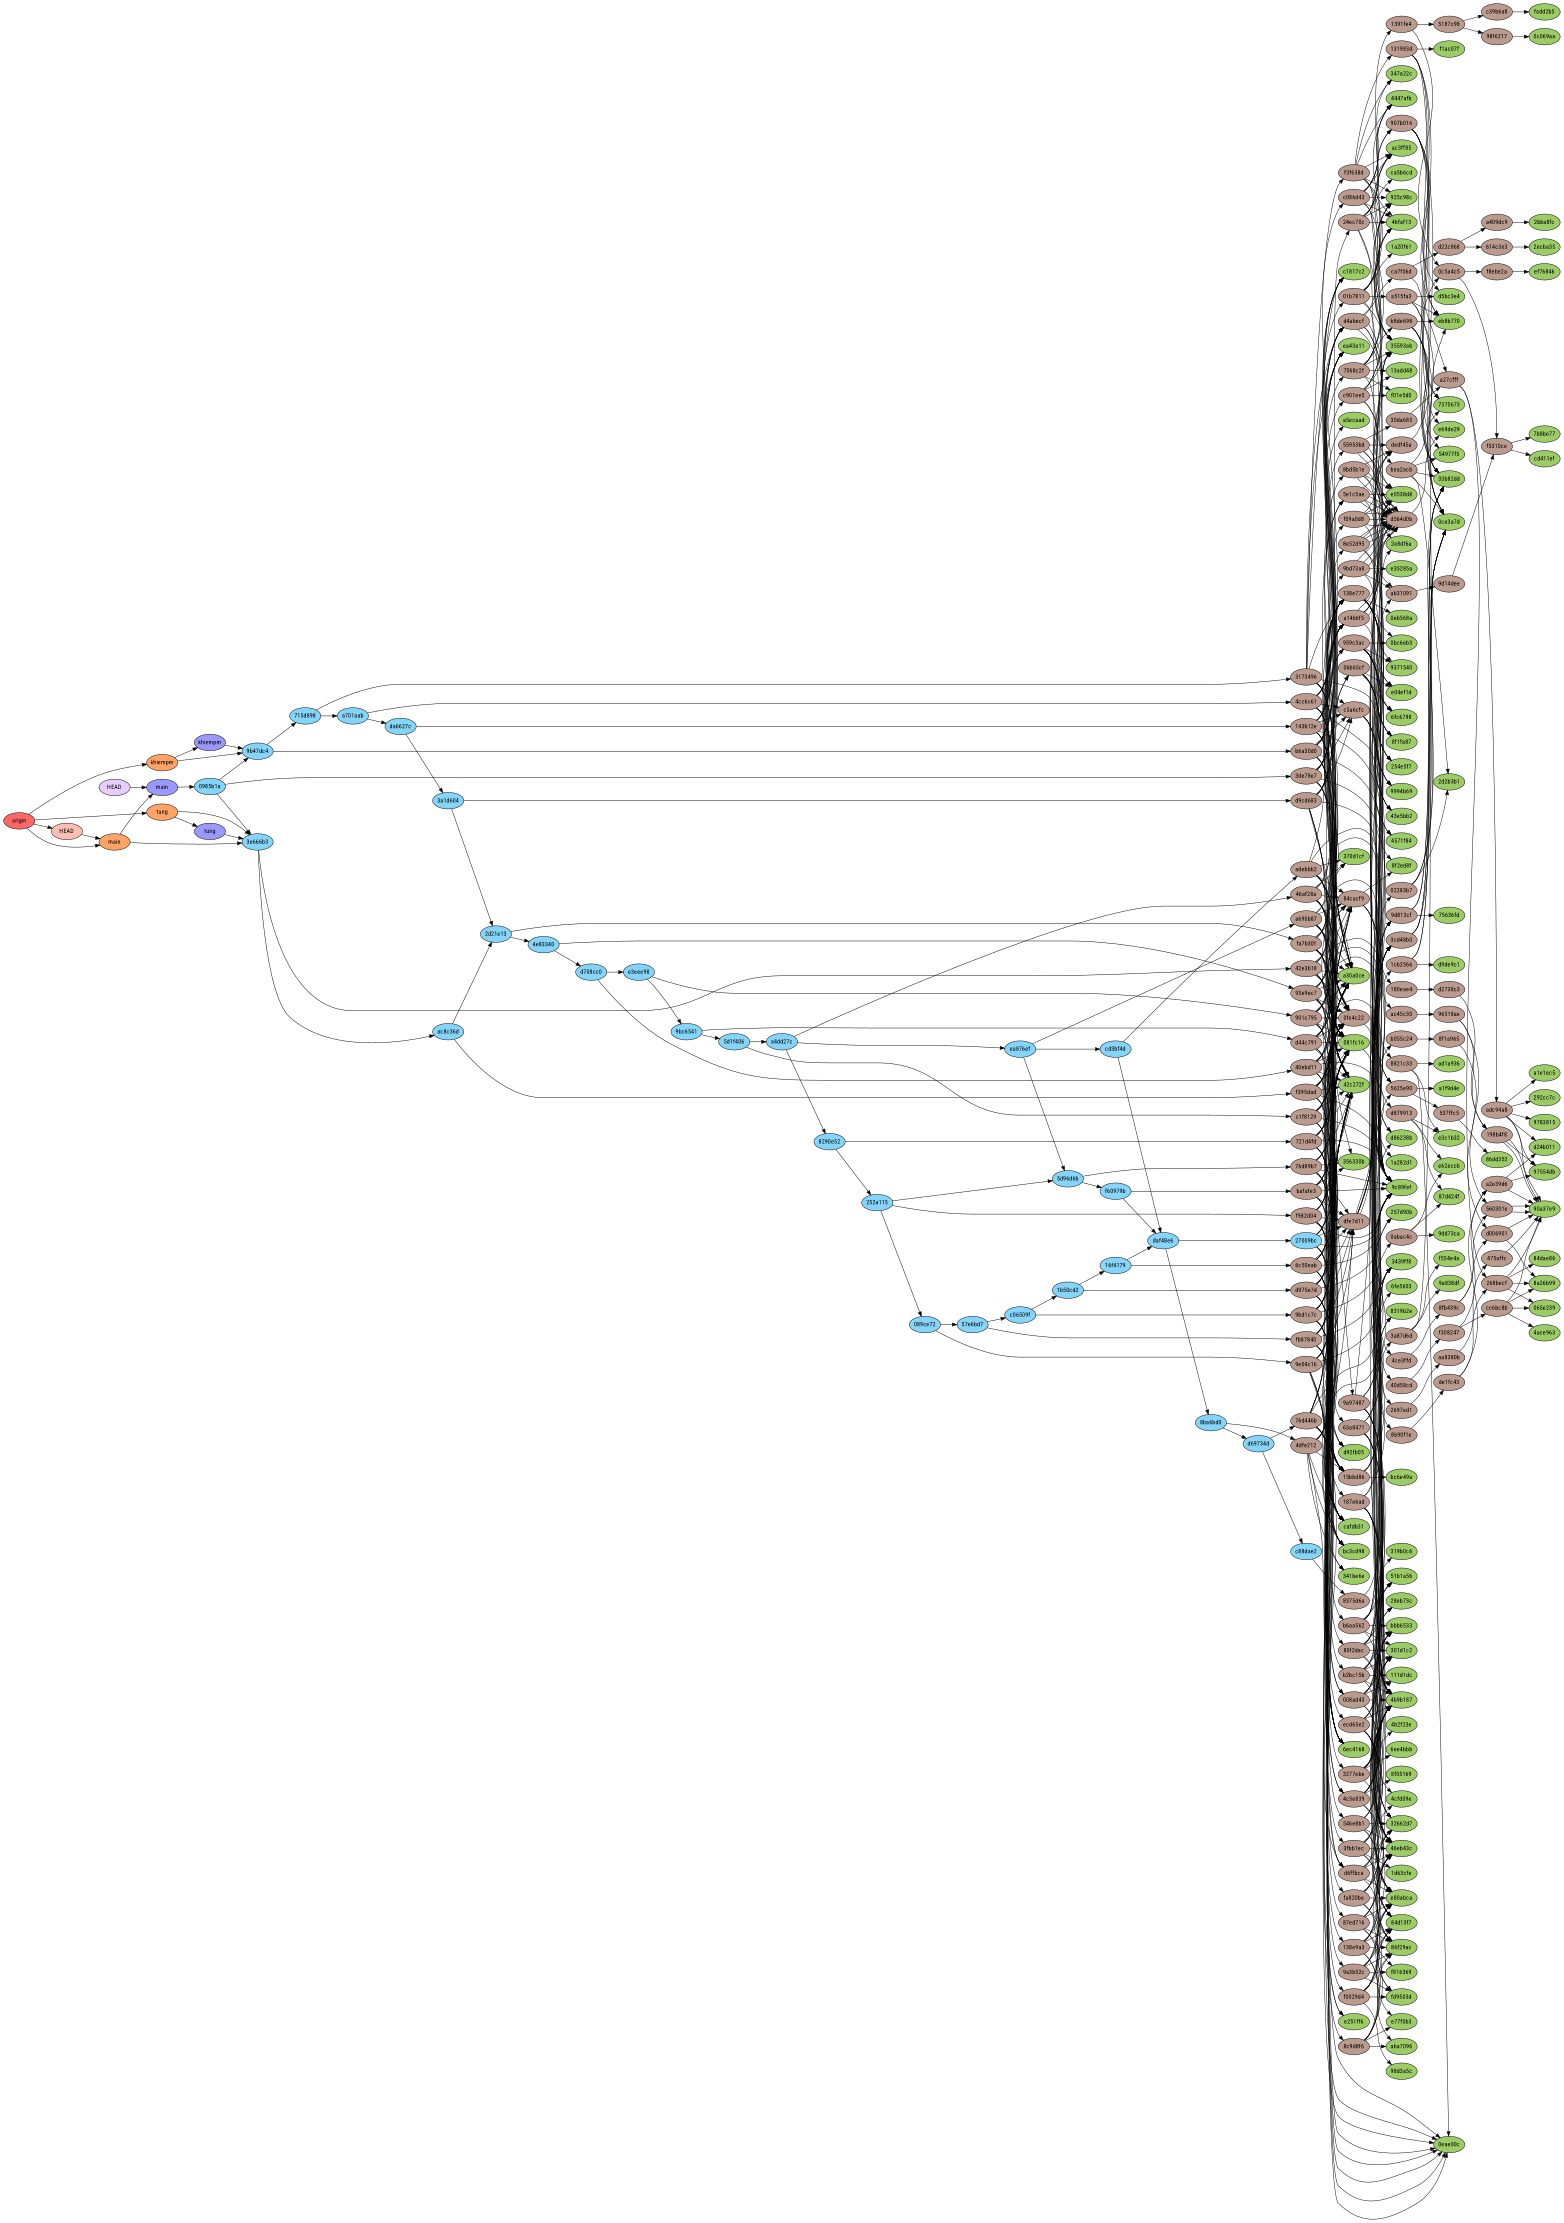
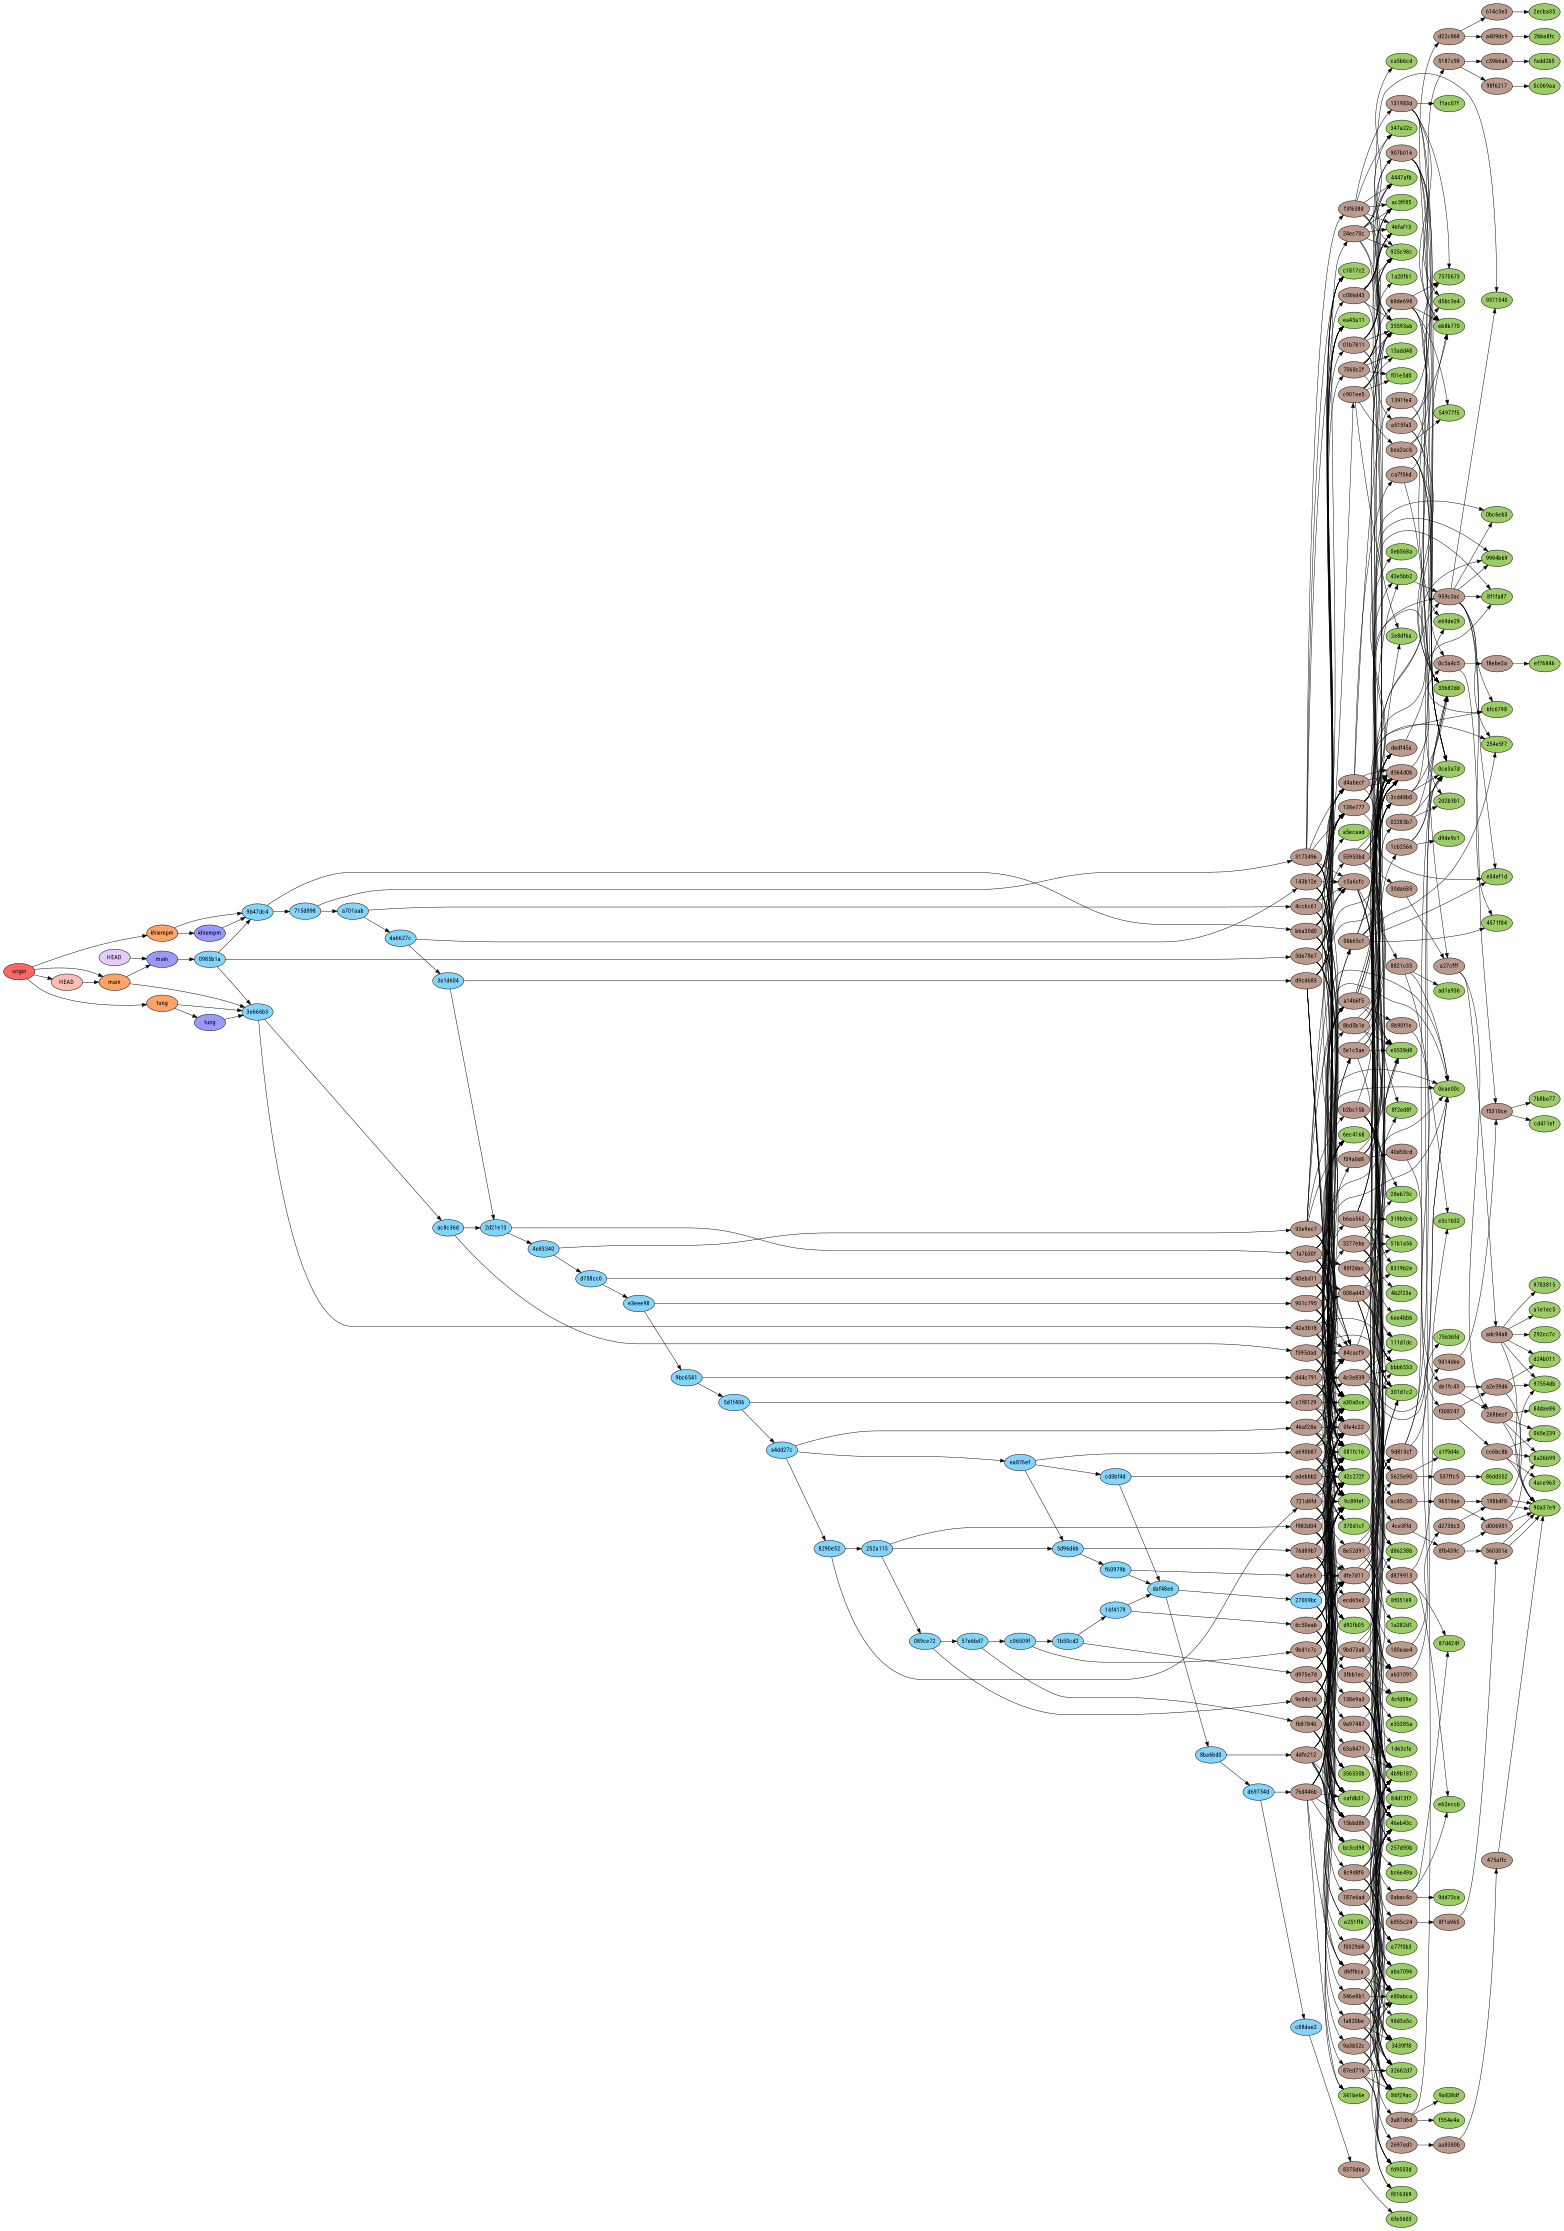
node "8e52d95": label "8e52d95" -> "8e52d91"
edge "959c3ac" -> "43e5bb2": reversed
edge "081fc16" -> "9c89fef": now "a690b87" -> "9c89fef"
